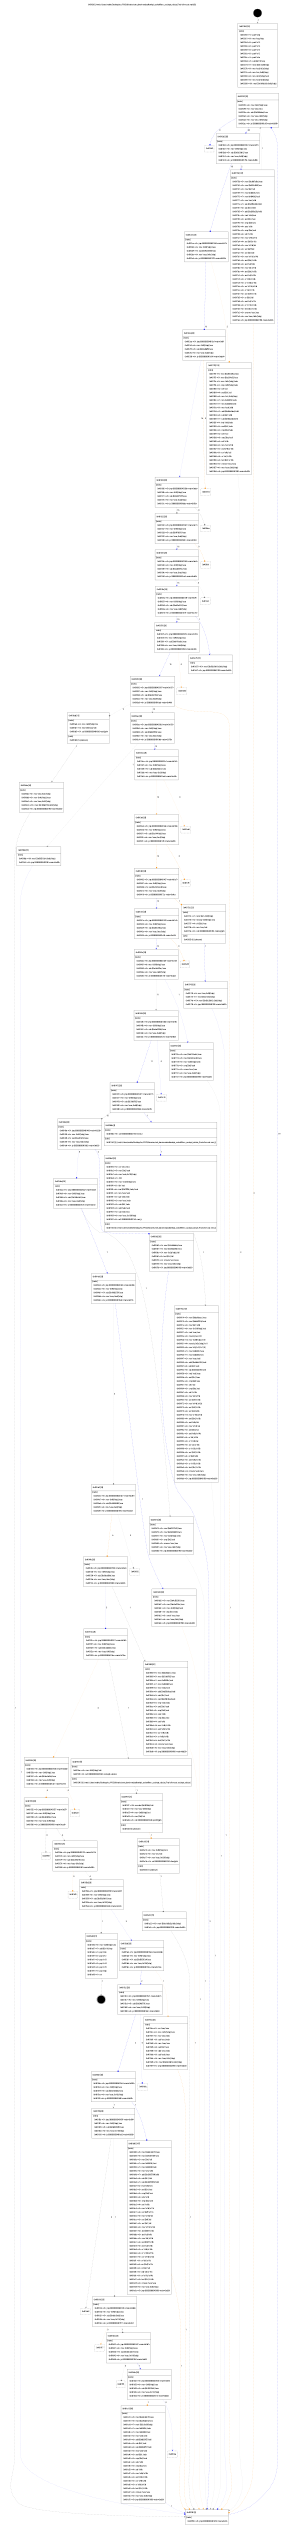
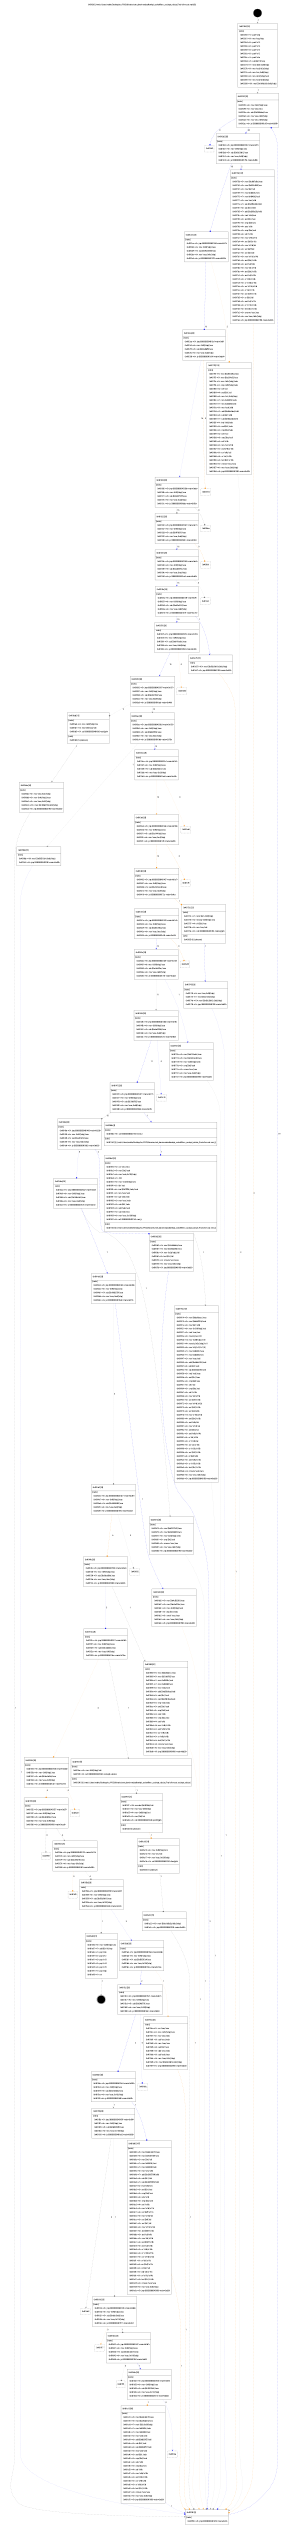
edge "0x40175d [147]" -> "0x401292 [32]": now "0x401260 [50]" -> "0x401292 [32]"
edge "0x401402 [28]" -> "0x40141e [28]": removed, label "12"
edge "0x401392 [28]" -> "0x401f80 [5]": now "0x401e75 [15]" -> "0x401f80 [5]"
